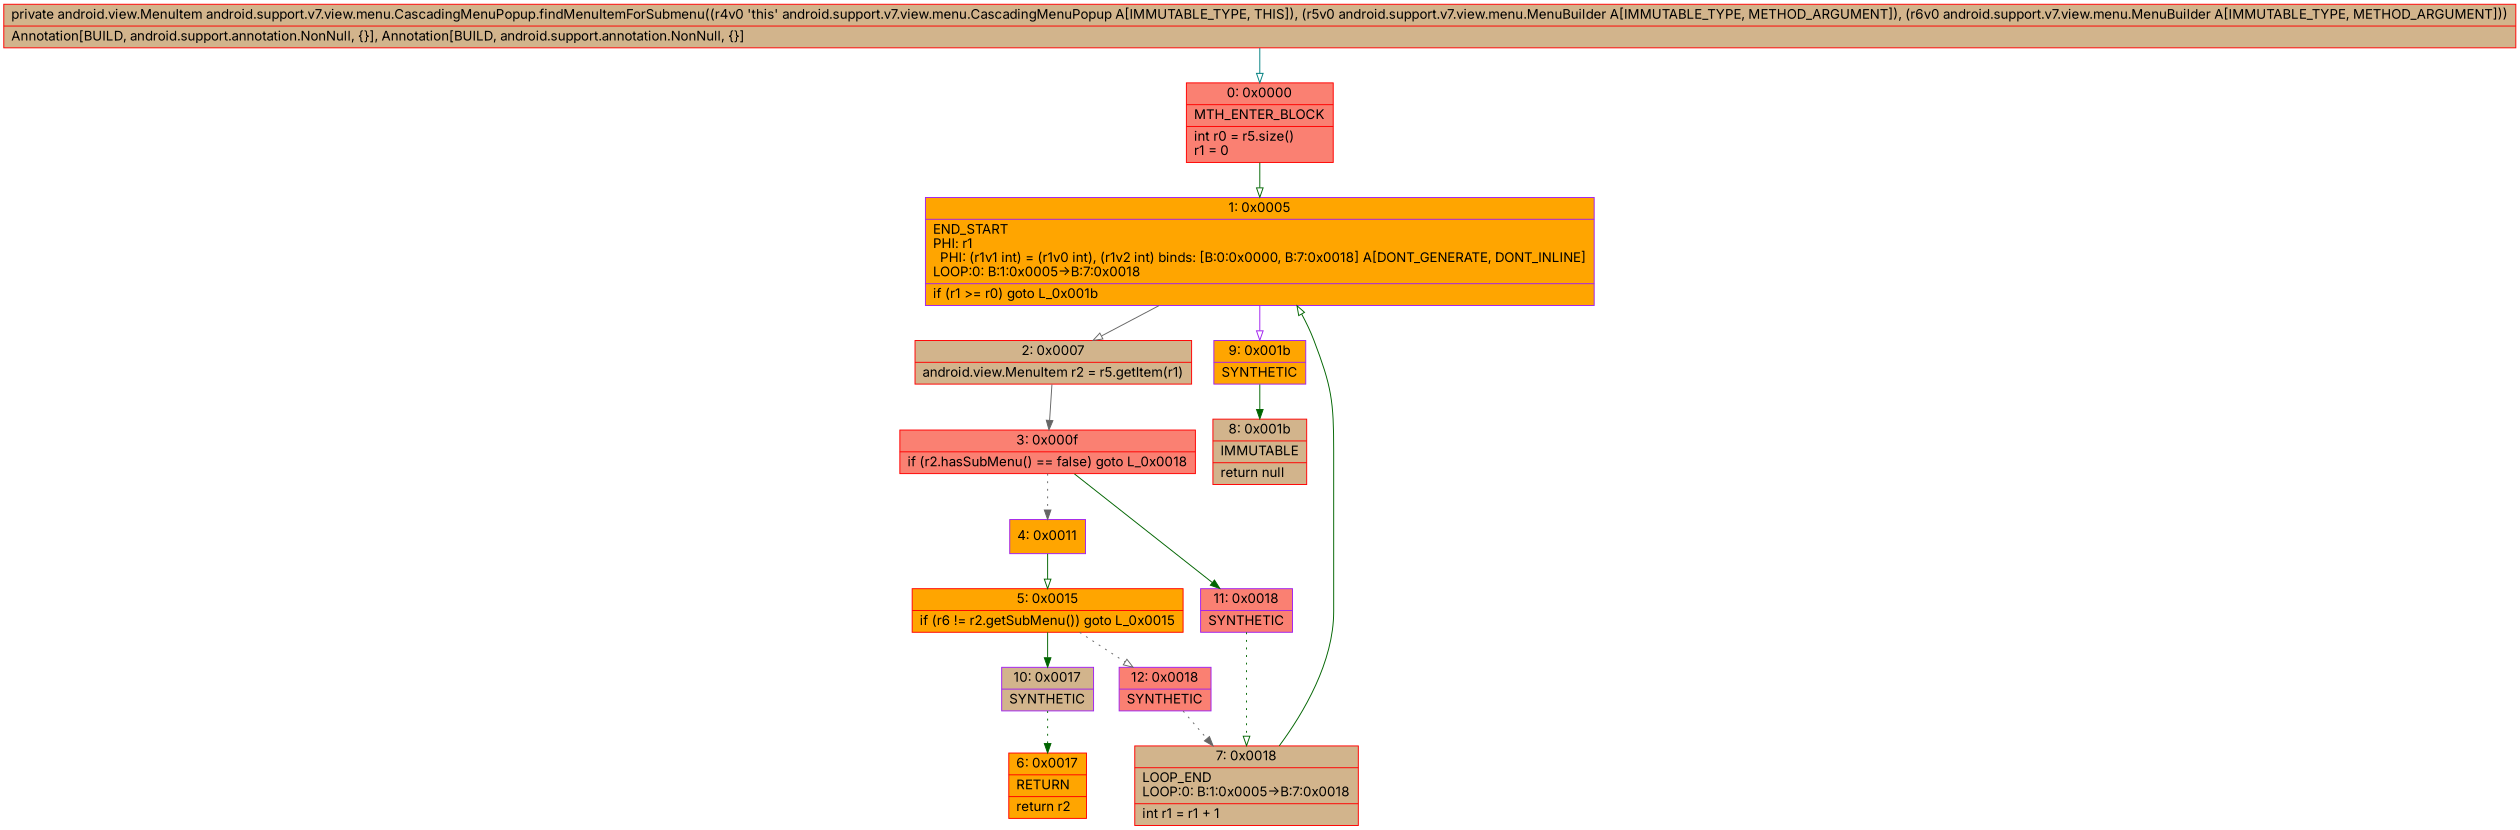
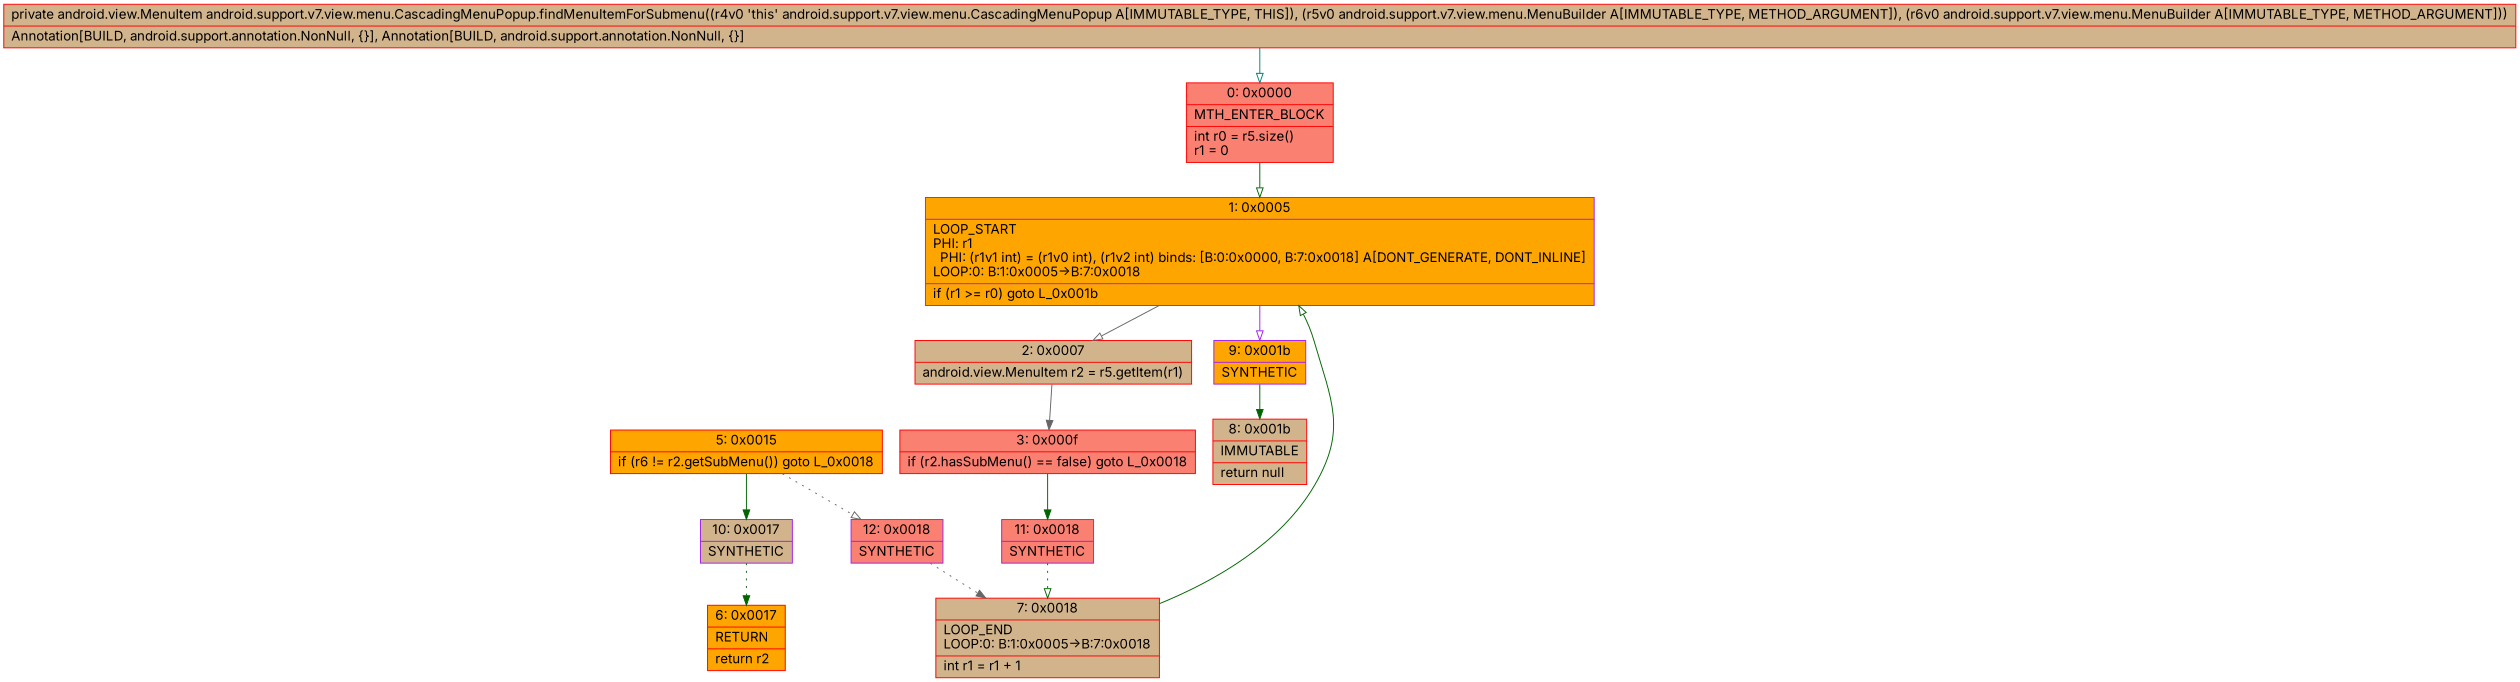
node "1: 0x0005": text "END_START" -> "LOOP_START"
node "4: 0x0011": removed
node "5: 0x0015": text "if (r6 != r2.getSubMenu()) goto L_0x0015" -> "if (r6 != r2.getSubMenu()) goto L_0x0018"
